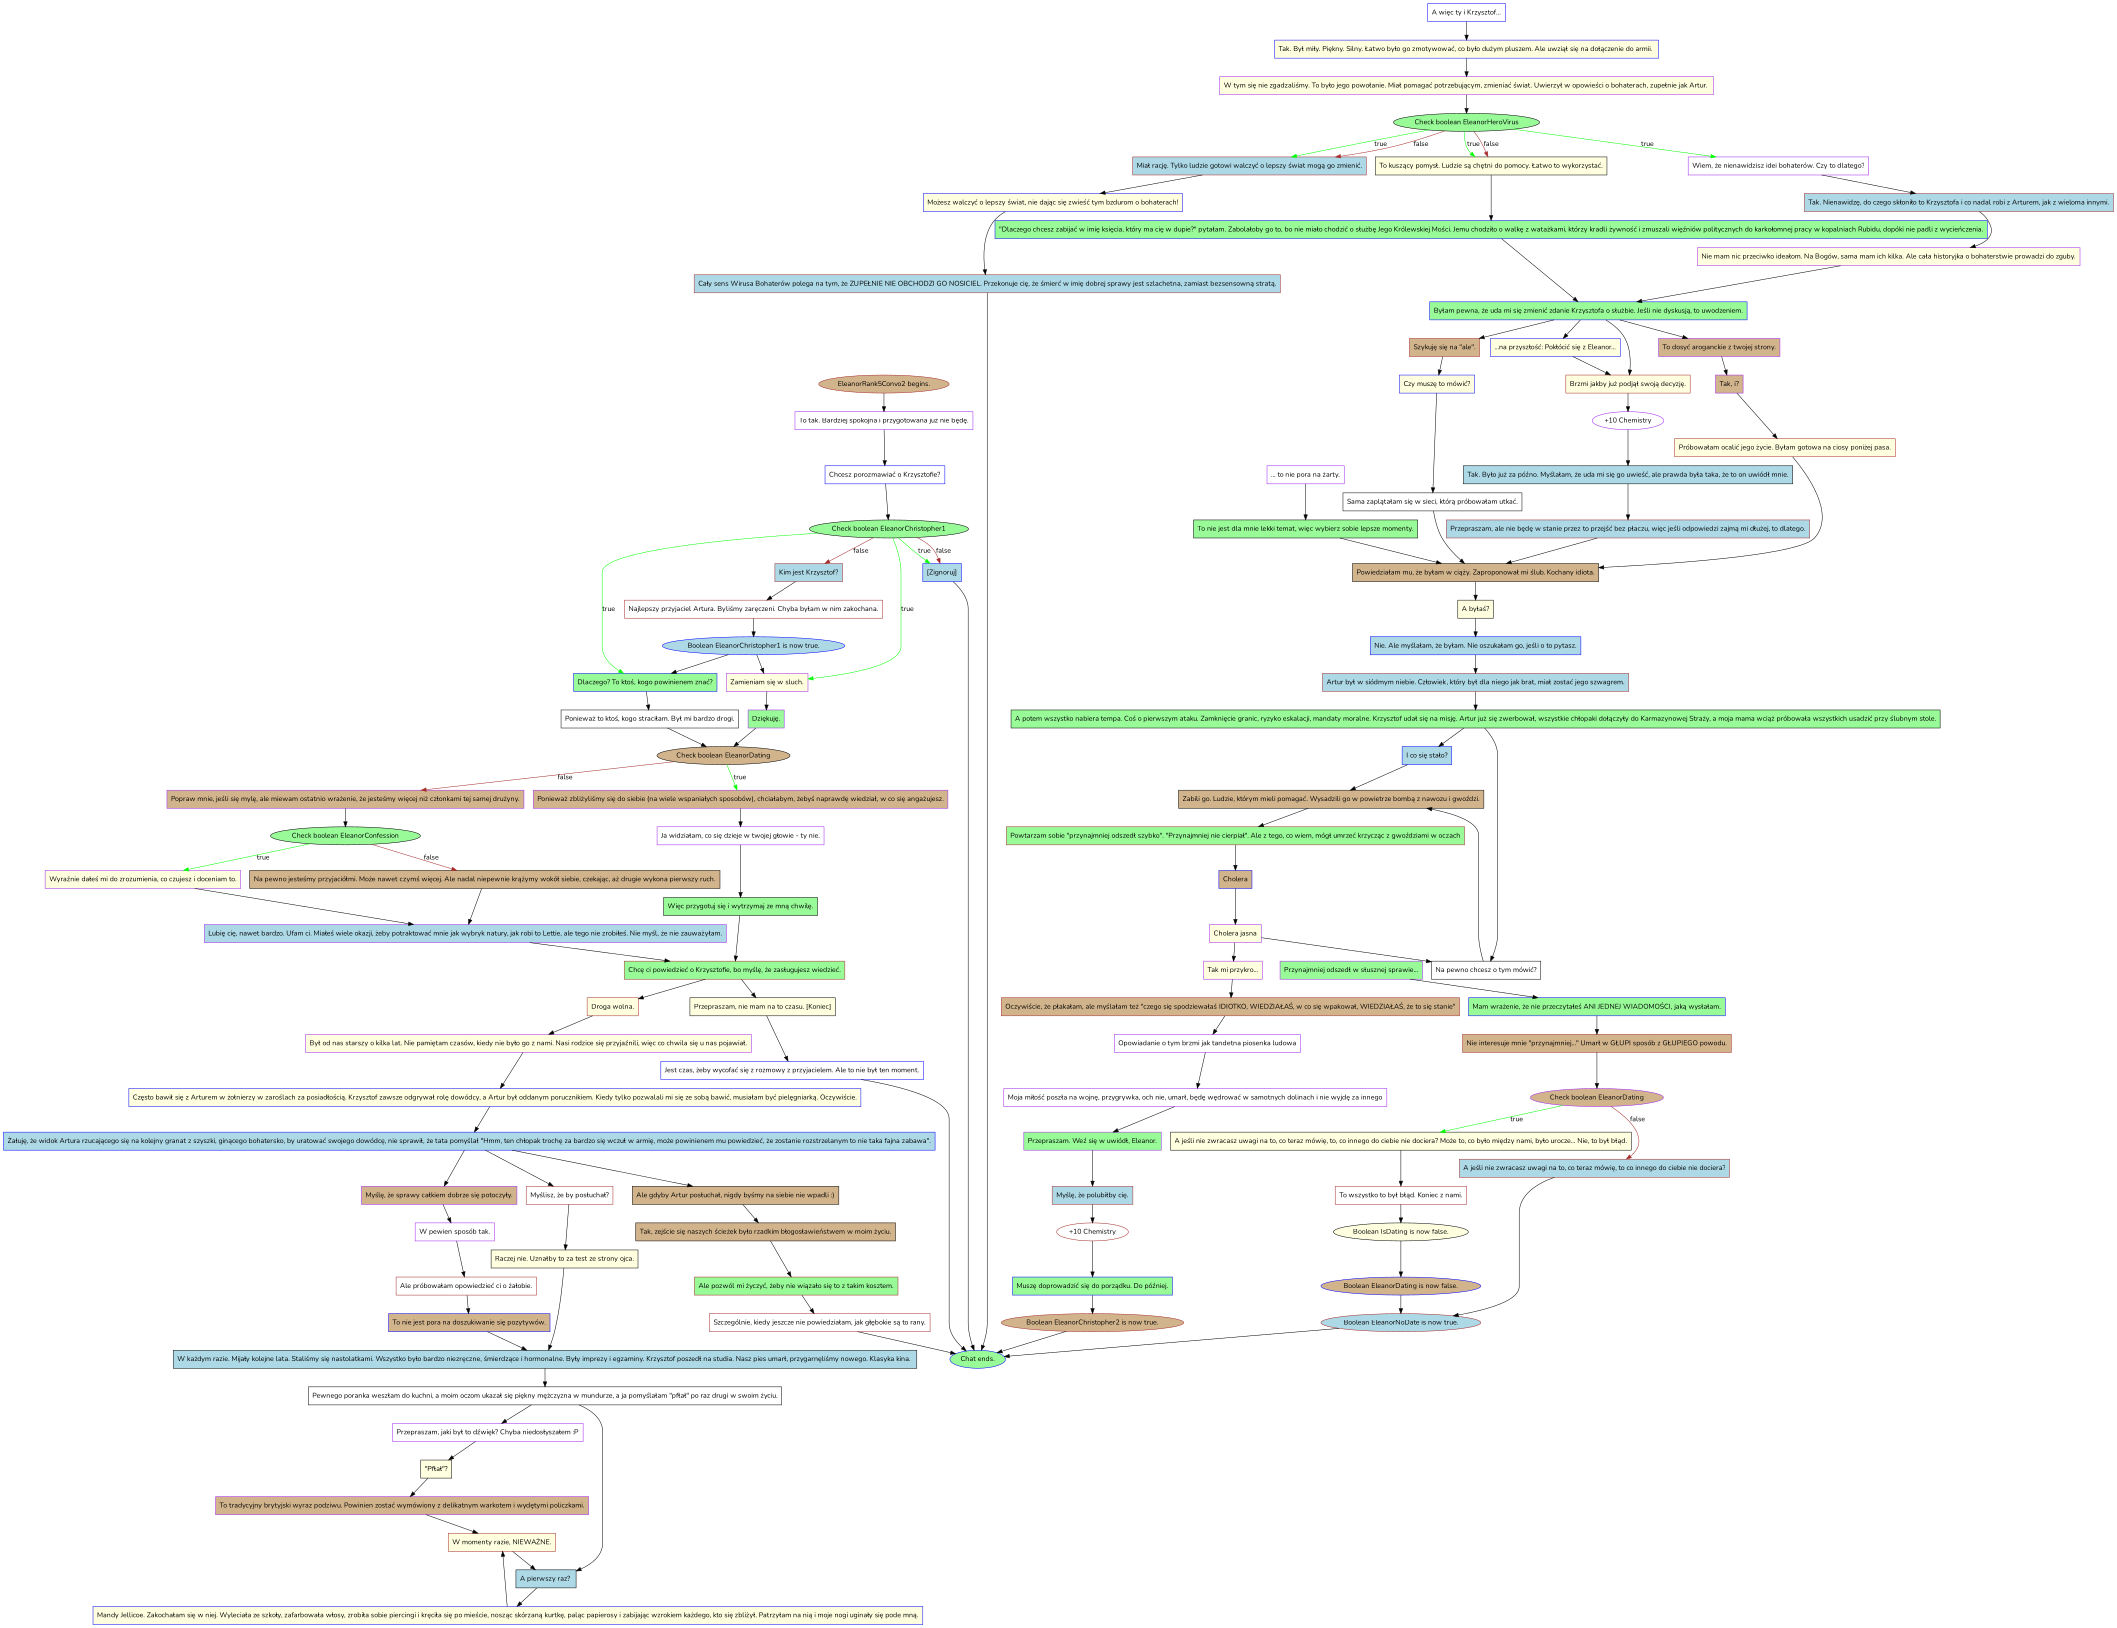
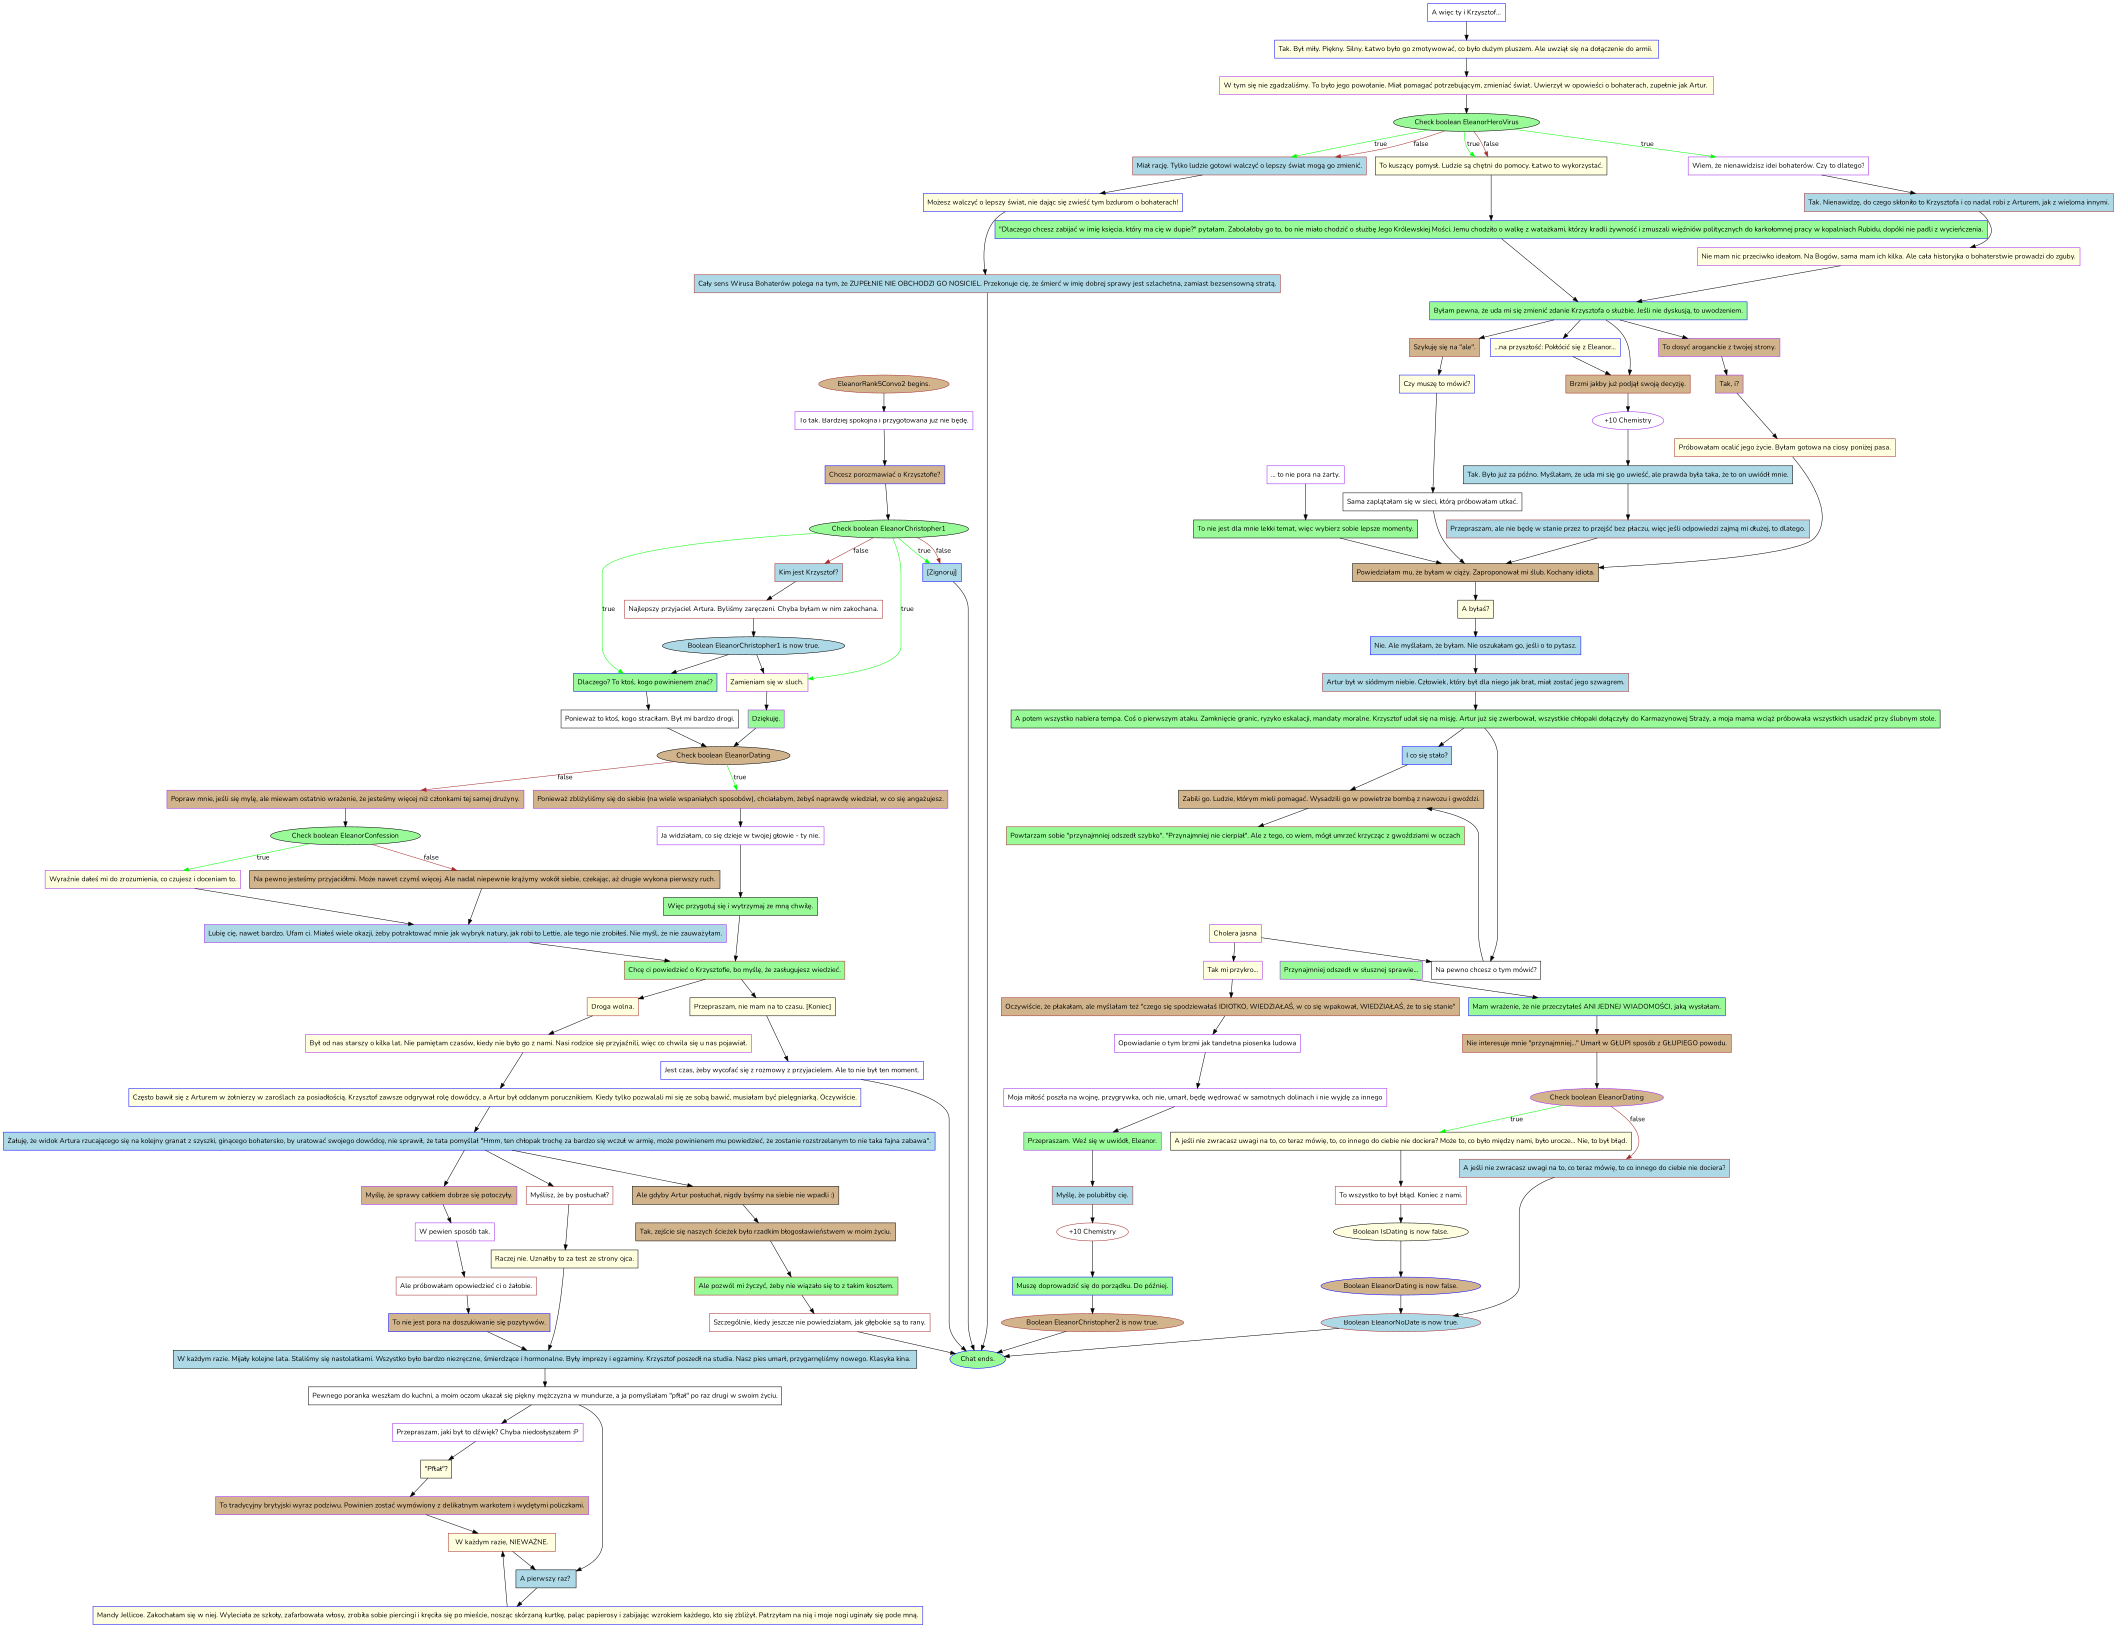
node "Brzmi jakby już podjął swoją decyzję.": fillcolor lightyellow -> tan
node "Chcesz porozmawiać o Krzysztofie?": fillcolor white -> tan
node "Boolean EleanorChristopher1 is now true.": color blue -> black
node "Cholera": removed
node "W momenty razie, NIEWAŻNE.": label "W momenty razie, NIEWAŻNE." -> "W każdym razie, NIEWAŻNE."
